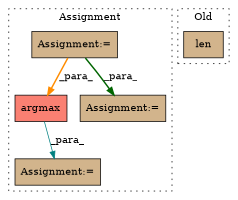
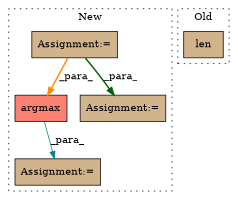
cluster "Assignment": label "Assignment" -> "New"
